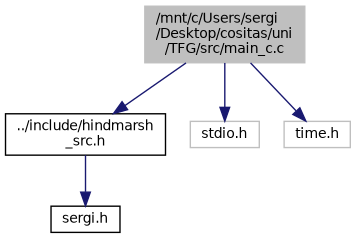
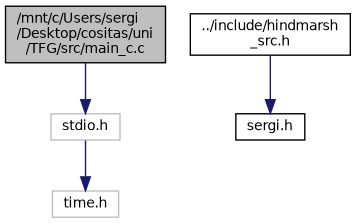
node "/mnt/c/Users/sergi /Desktop/cositas/uni /TFG/src/main_c.c": color grey75 -> black
edge "/mnt/c/Users/sergi /Desktop/cositas/uni /TFG/src/main_c.c" -> "../include/hindmarsh _src.h": removed
edge "/mnt/c/Users/sergi /Desktop/cositas/uni /TFG/src/main_c.c" -> "time.h": now "stdio.h" -> "time.h"
